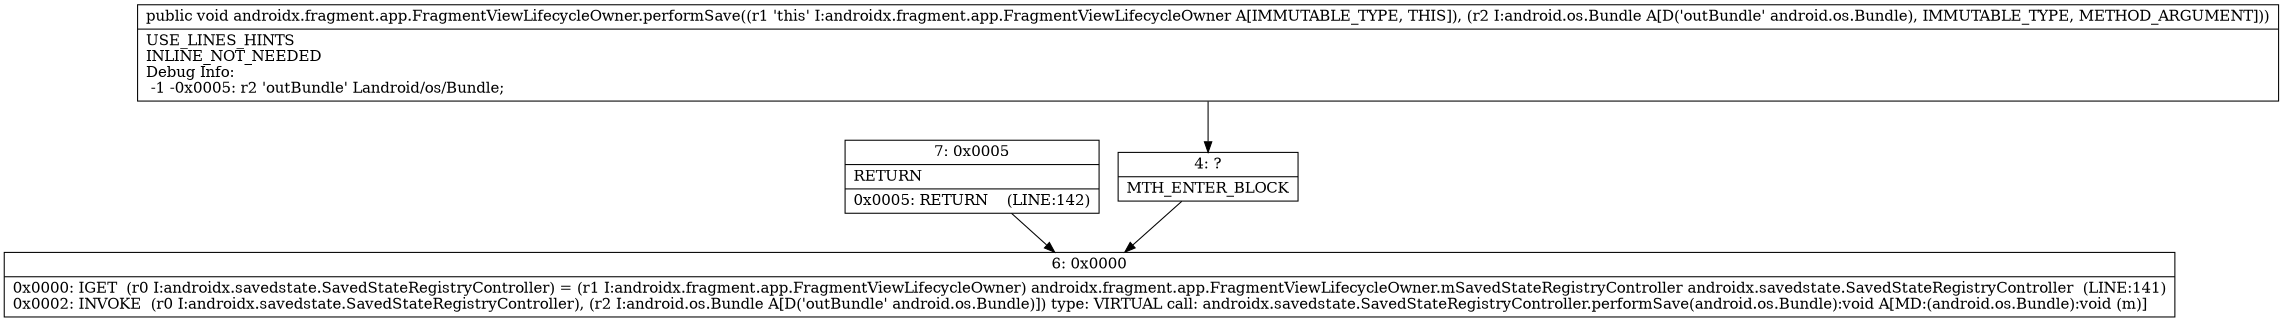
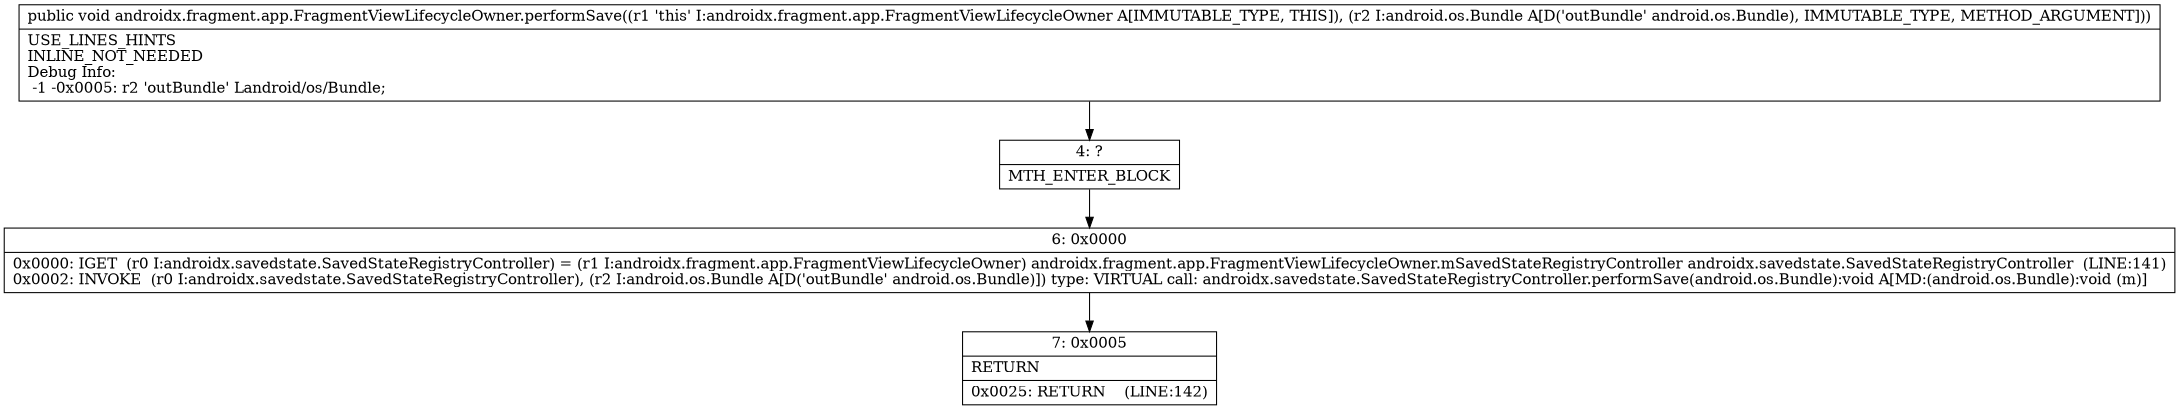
node "7: 0x0005": text "0x0005: RETURN    (LINE:142)" -> "0x0025: RETURN    (LINE:142)"
edge "7: 0x0005" -> "6: 0x0000": reversed
